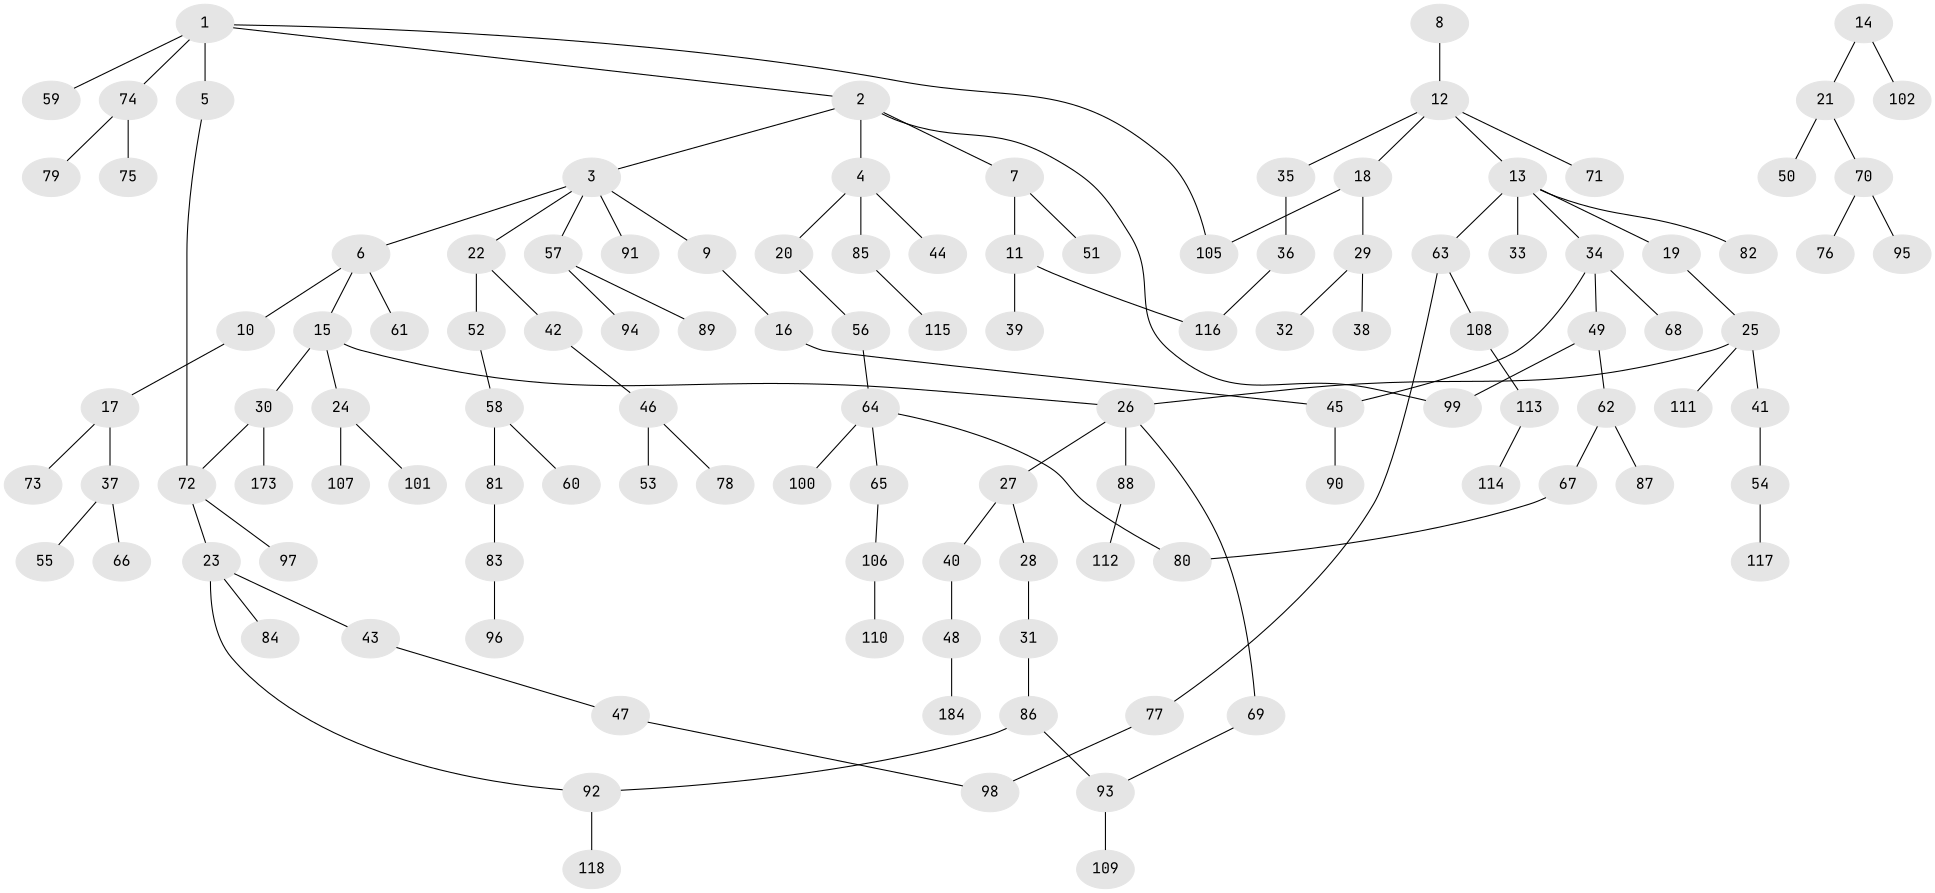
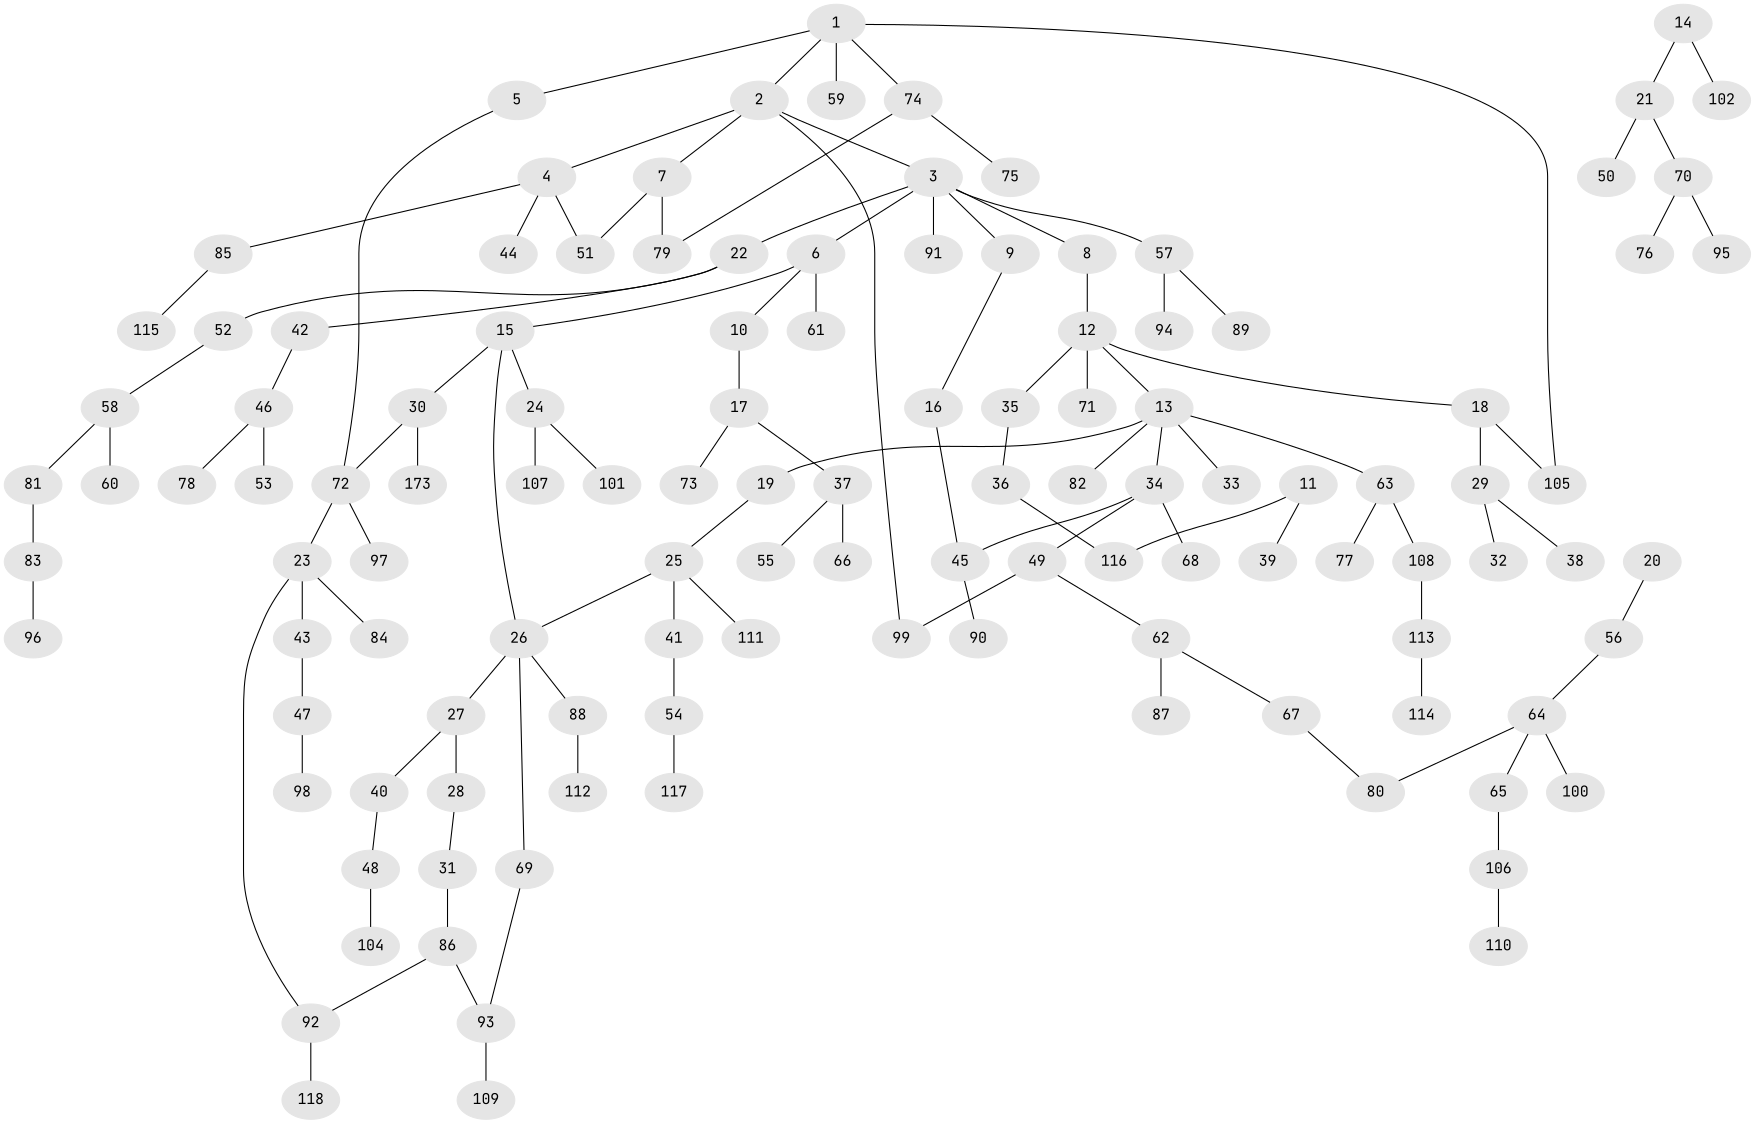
edge "4" -- "20": now "4" -- "51"
edge "3" -- "8": added
edge "7" -- "11": now "7" -- "79"
node "184": label "184" -> "104"
edge "77" -- "98": removed
